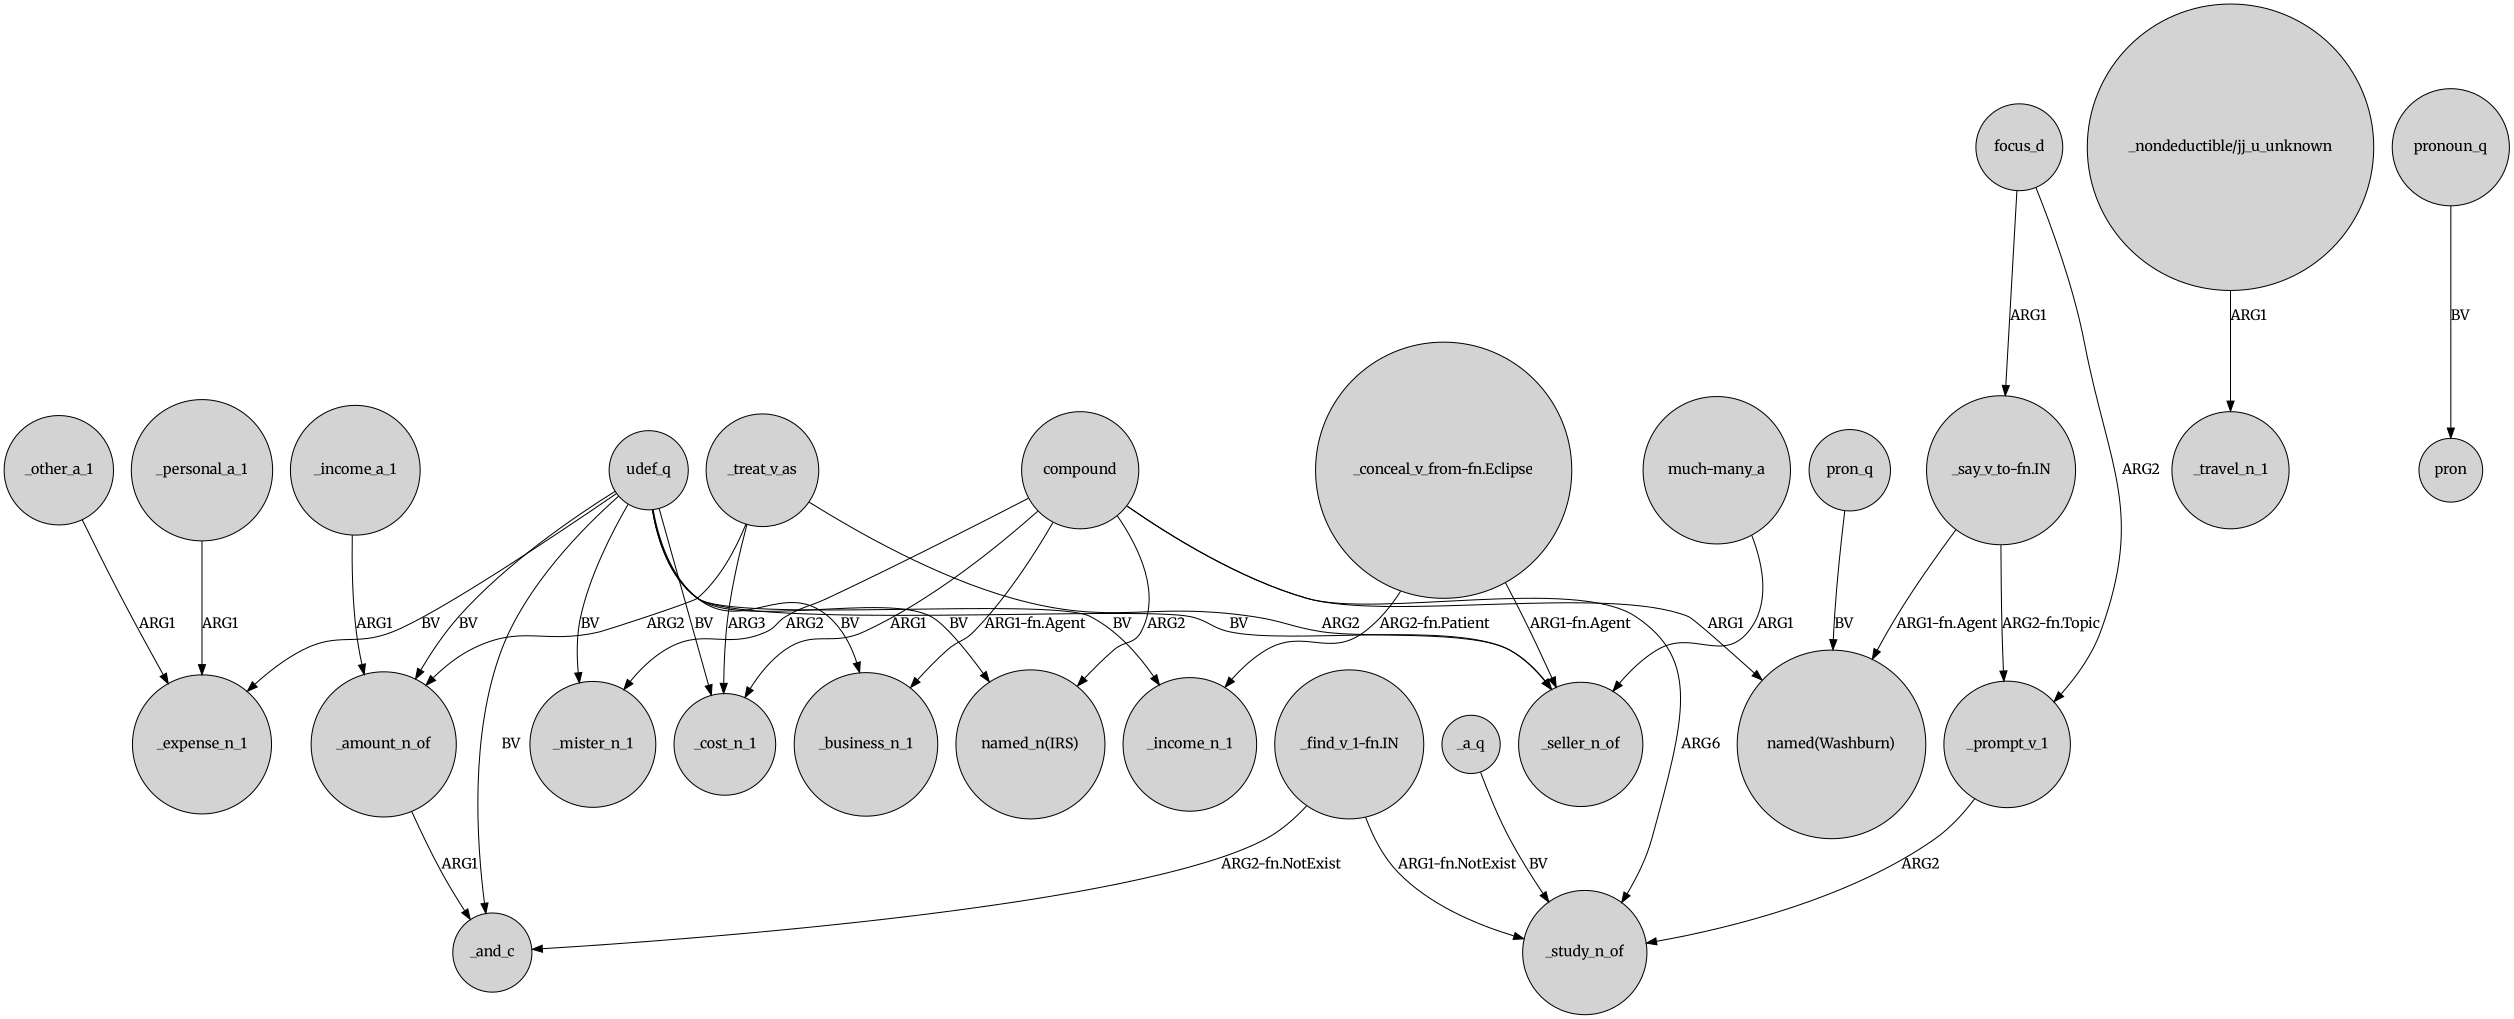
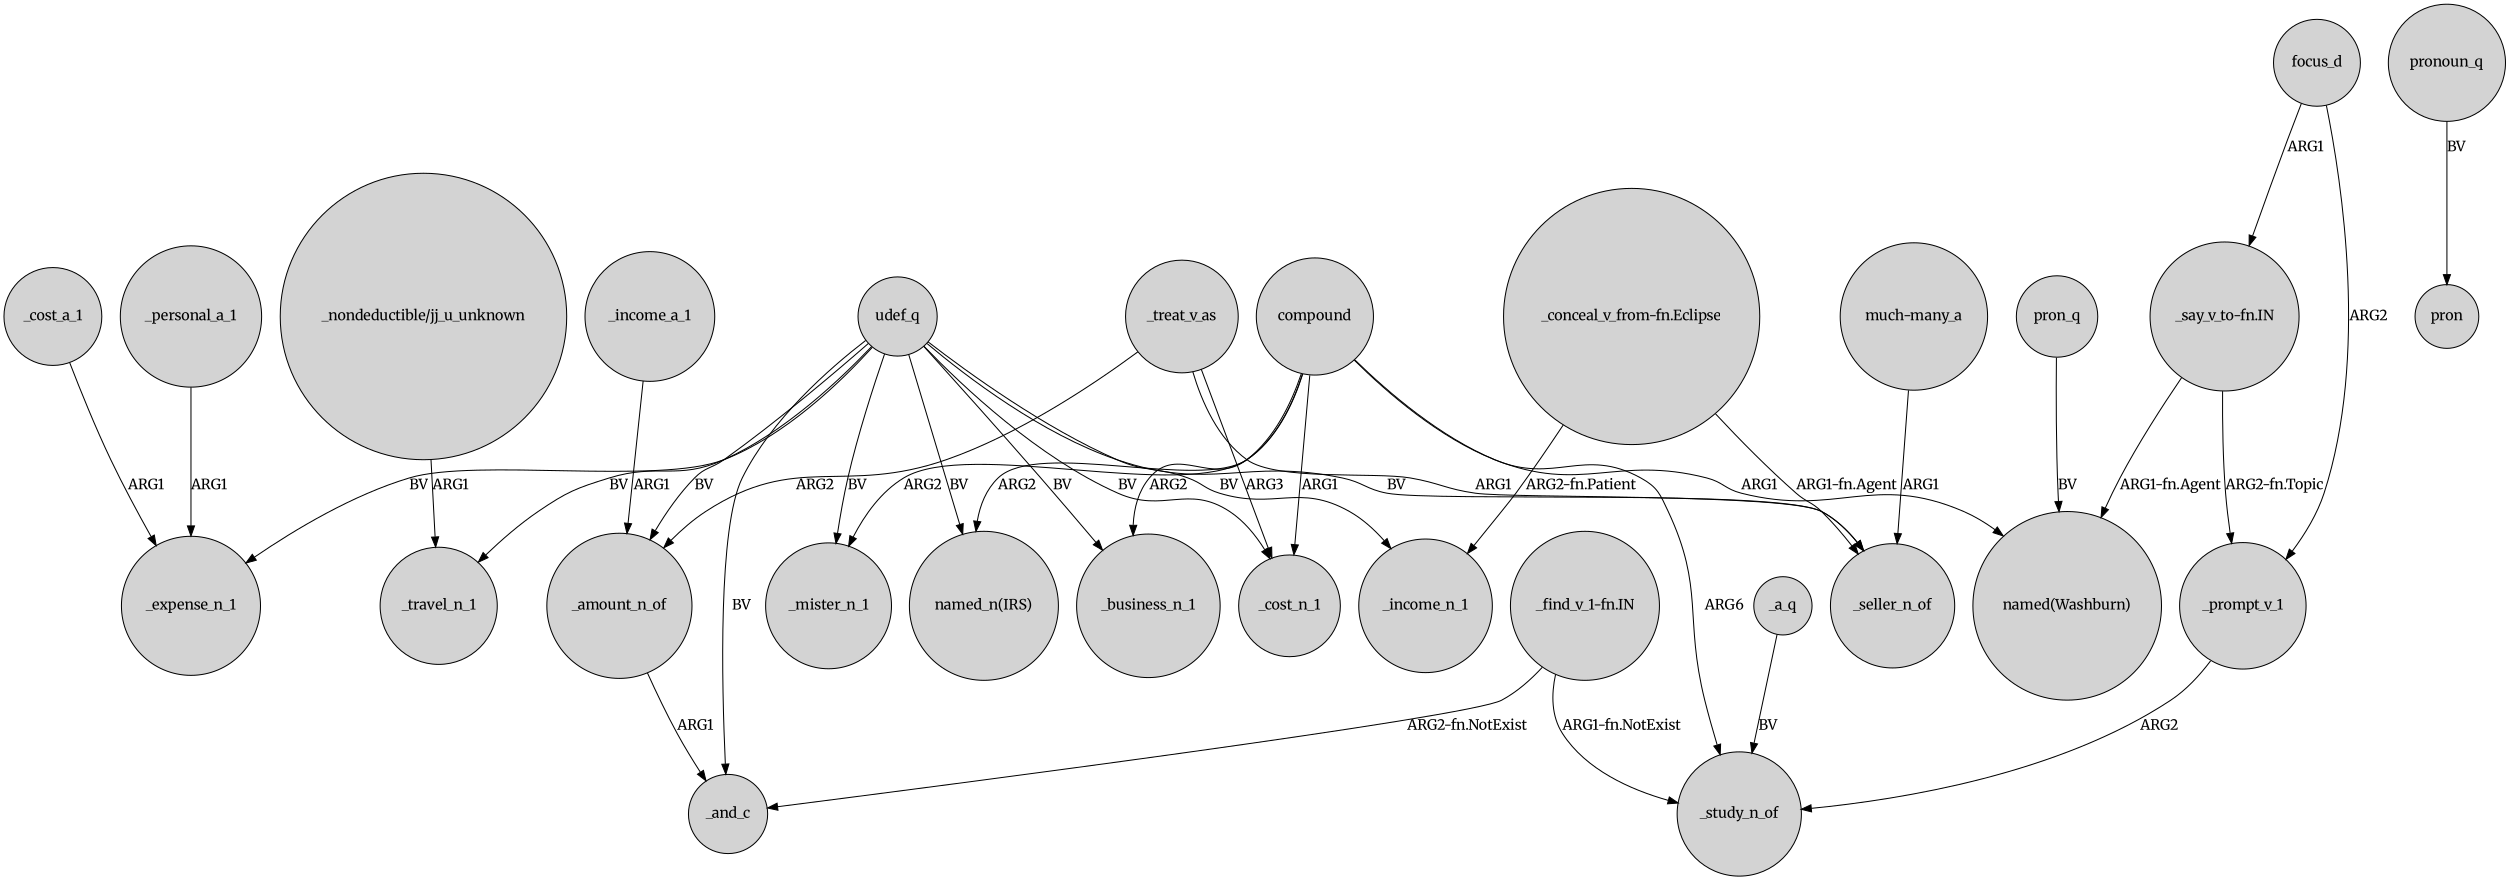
node "_other_a_1": label "_other_a_1" -> "_cost_a_1"
edge "udef_q" -> "_travel_n_1": added, label "BV"
edge "compound" -> "_business_n_1": label "ARG1-fn.Agent" -> "ARG2"
edge "_treat_v_as" -> "_seller_n_of": label "ARG2" -> "ARG1"
